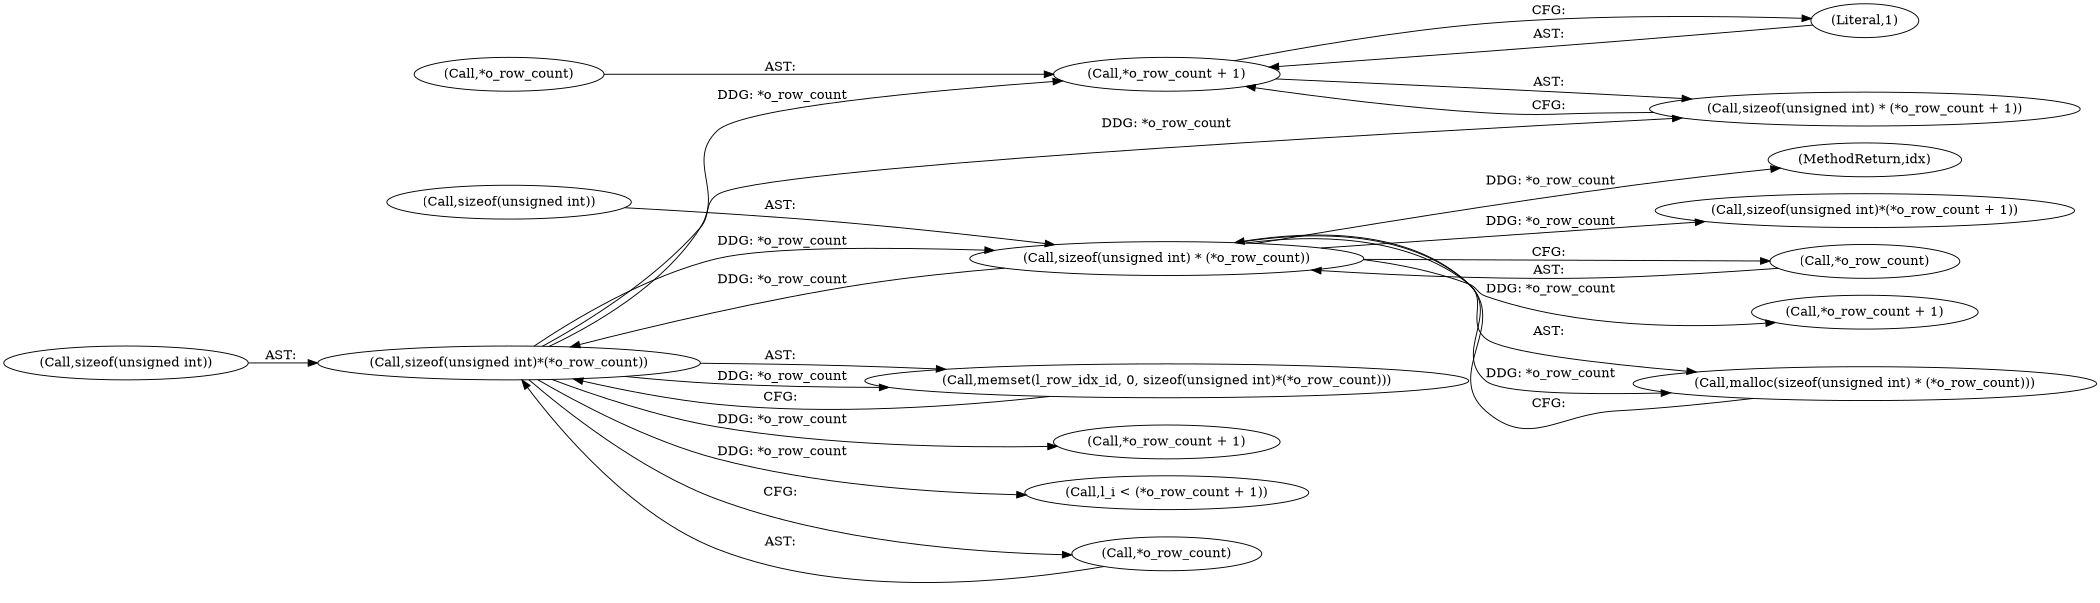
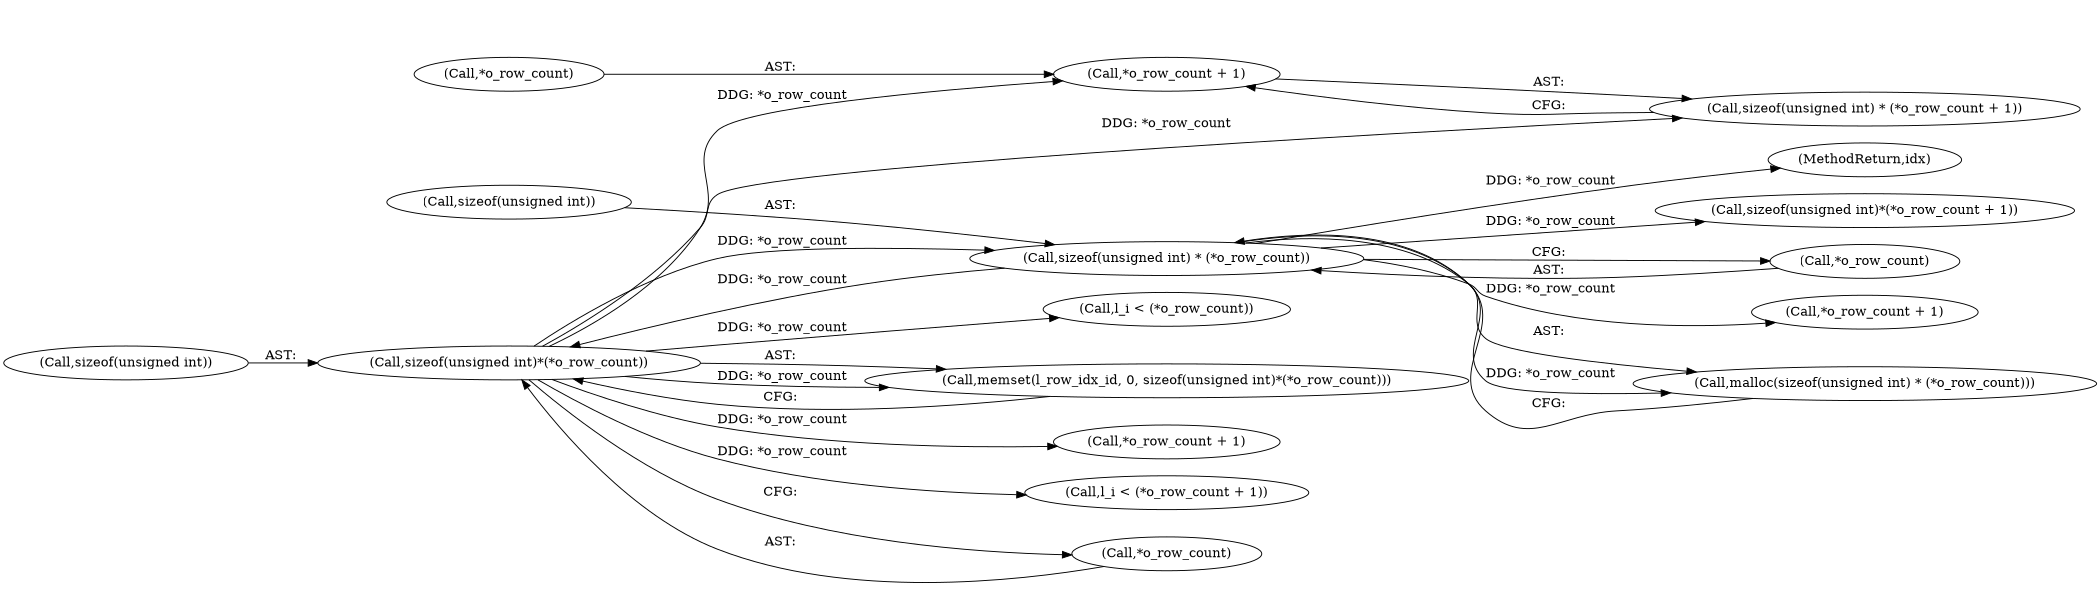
node "(Literal,1)": removed
node "(Call,l_i < (*o_row_count))": added
